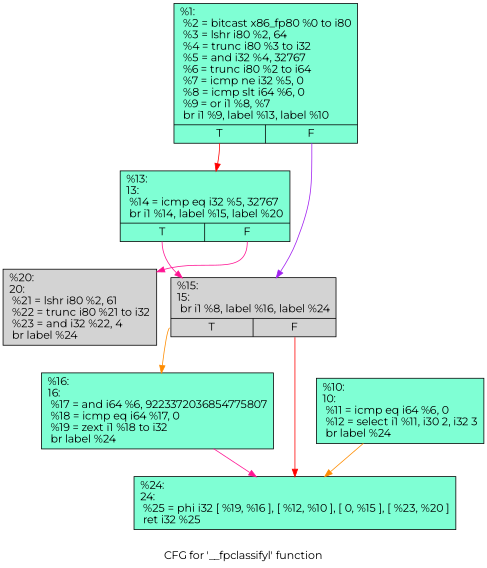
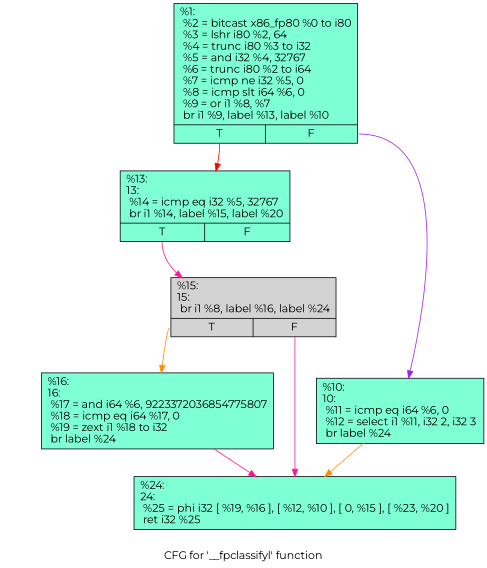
edge "%1:" -> "%15:": now "%1:" -> "%10:"
node "%20:": removed
edge "%15:" -> "%24:": color red -> deeppink
node "%10:": text "%12 = select i1 %11, i30 2, i32 3" -> "%12 = select i1 %11, i32 2, i32 3"
